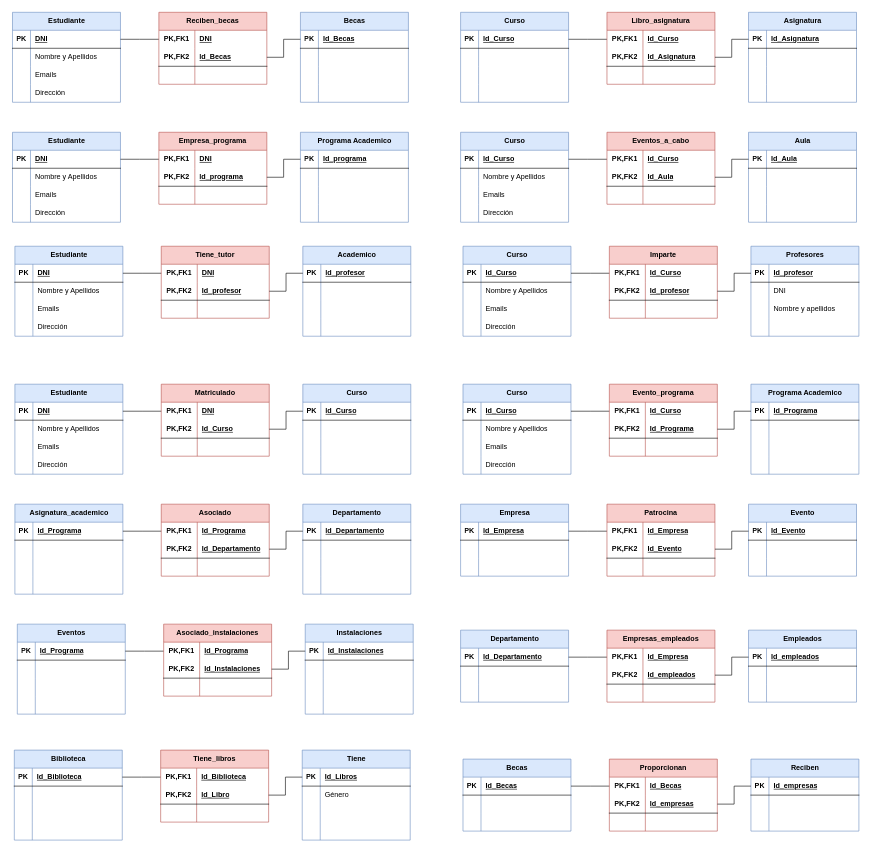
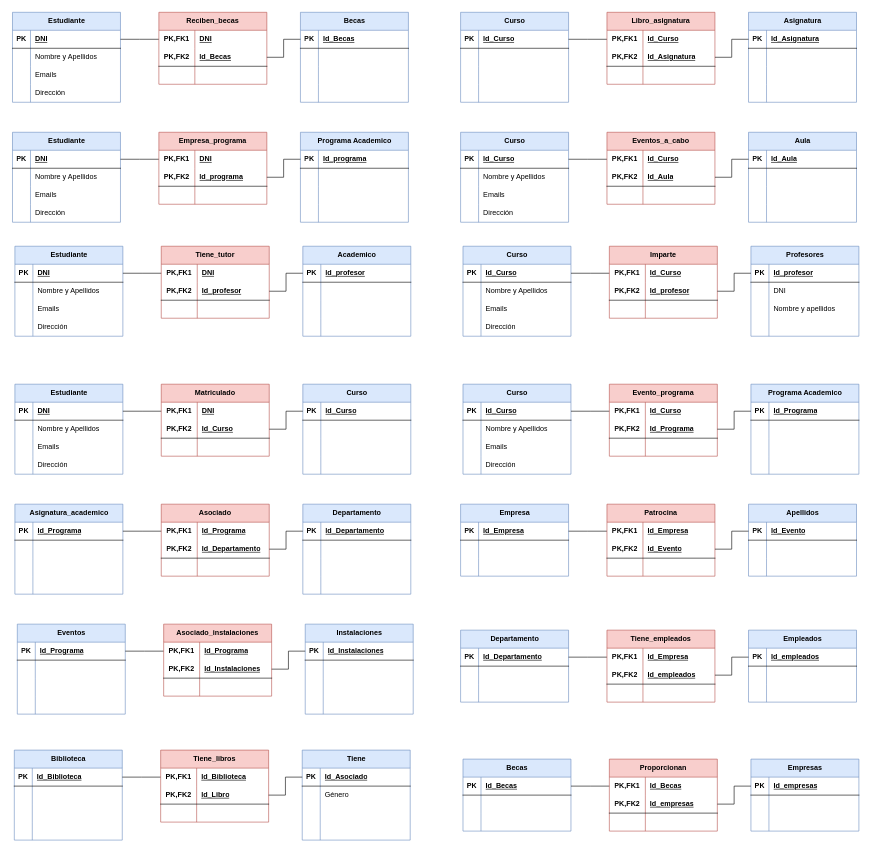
node "Evento": label "Evento" -> "Apellidos"
node "Empresas_empleados": label "Empresas_empleados" -> "Tiene_empleados"
node "Reciben": label "Reciben" -> "Empresas"
node "Id_Libros": label "Id_Libros" -> "Id_Asociado"
